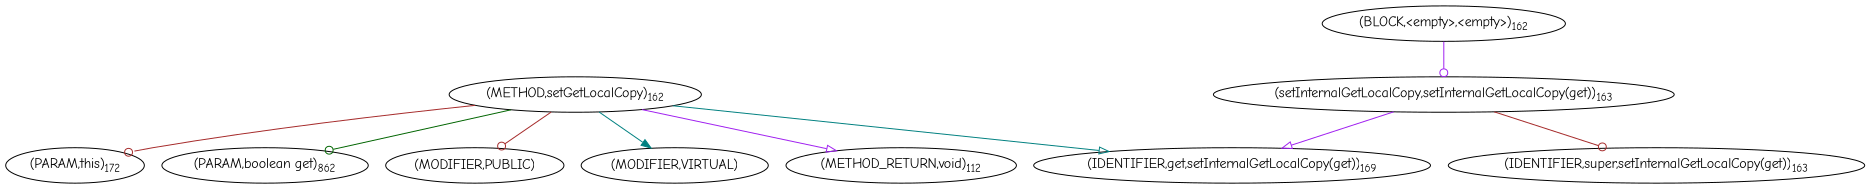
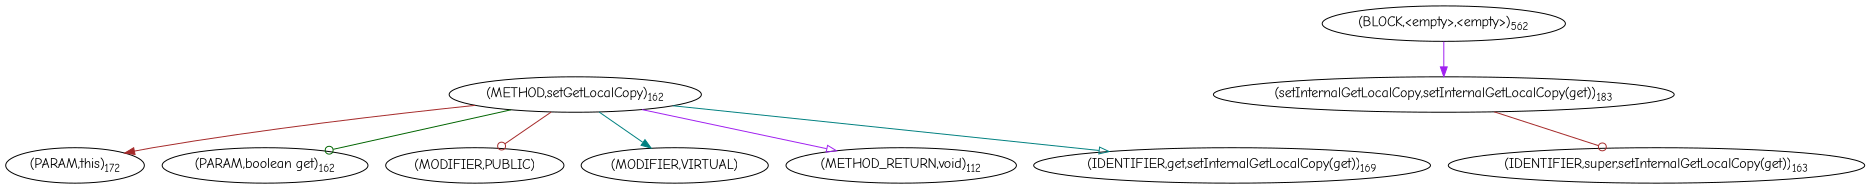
node "(BLOCK,<empty>,<empty>)": text "162" -> "562"
edge "(BLOCK,<empty>,<empty>)" -> "(setInternalGetLocalCopy,setInternalGetLocalCopy(get))": arrowhead odot -> normal
node "(setInternalGetLocalCopy,setInternalGetLocalCopy(get))": text "163" -> "183"
edge "(METHOD,setGetLocalCopy)" -> "(PARAM,this)": arrowhead odot -> normal
edge "(setInternalGetLocalCopy,setInternalGetLocalCopy(get))" -> "(IDENTIFIER,get,setInternalGetLocalCopy(get))": removed
node "(PARAM,boolean get)": text "862" -> "162"
